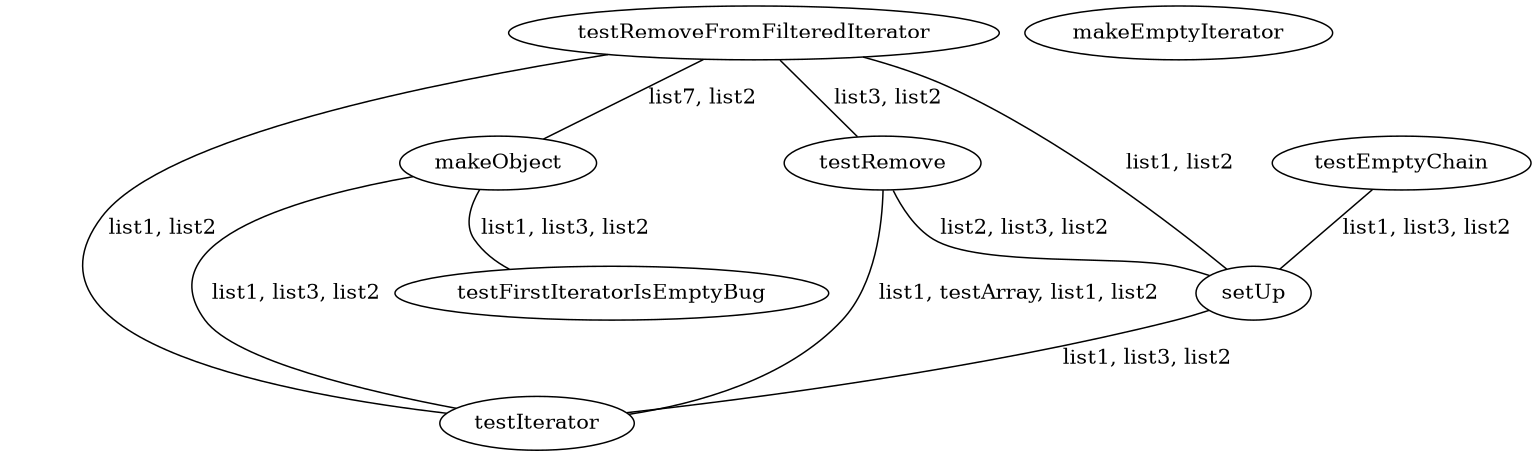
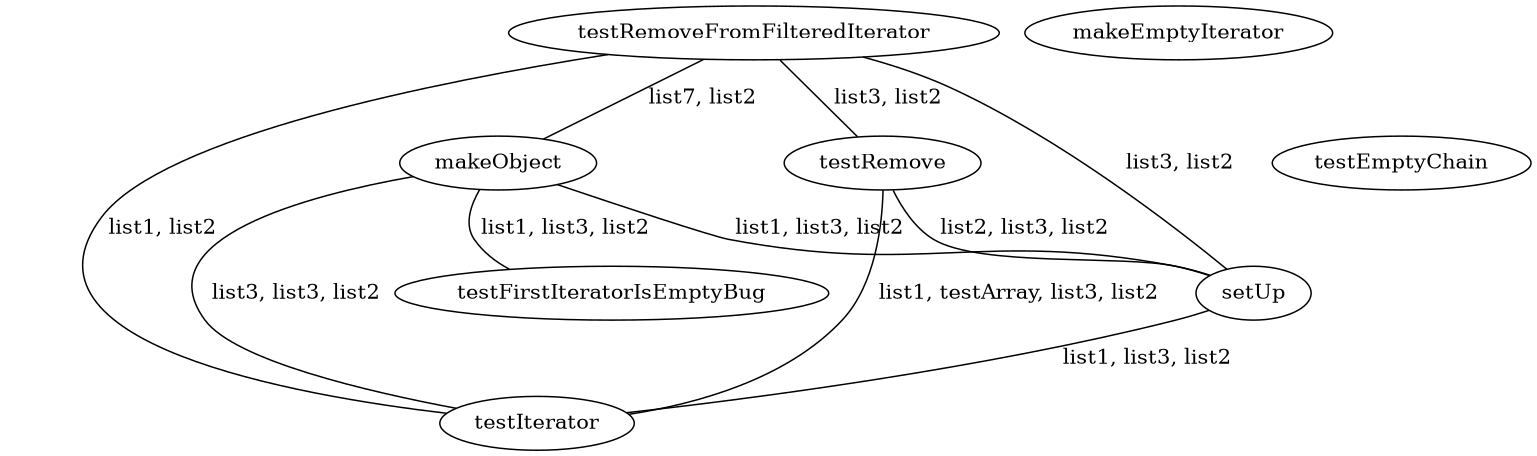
edge "testRemoveFromFilteredIterator" -- "setUp": label " list1, list2" -> " list3, list2"
edge "testEmptyChain" -- "setUp": now "makeObject" -- "setUp"
edge "makeObject" -- "testIterator": label " list1, list3, list2" -> " list3, list3, list2"
edge "testRemove" -- "testIterator": label " list1, testArray, list1, list2" -> " list1, testArray, list3, list2"
